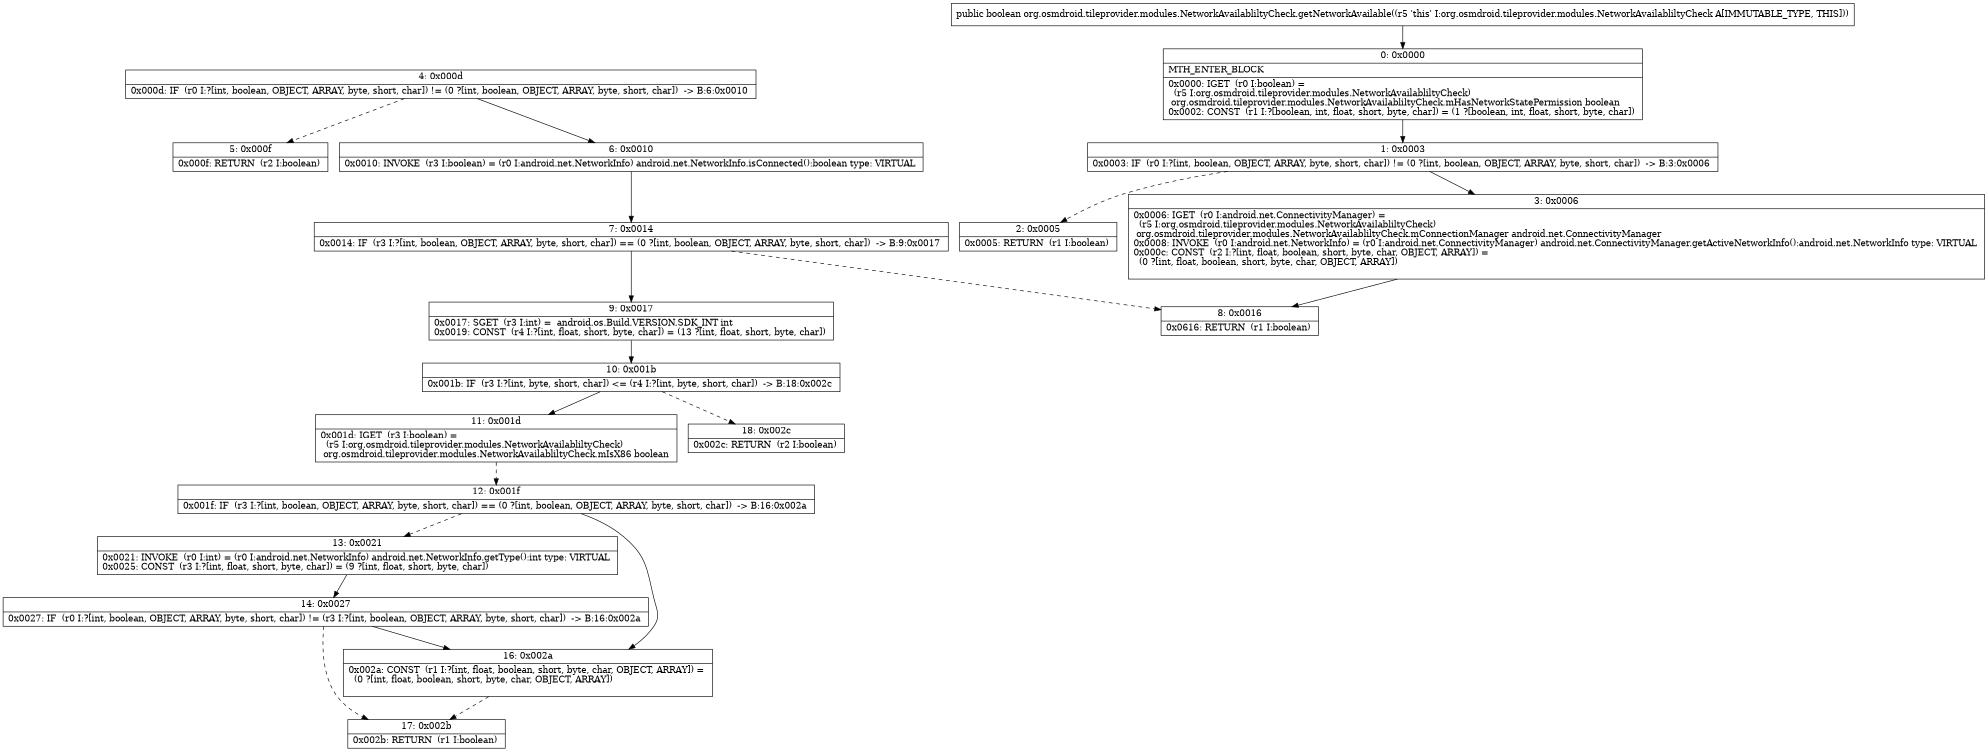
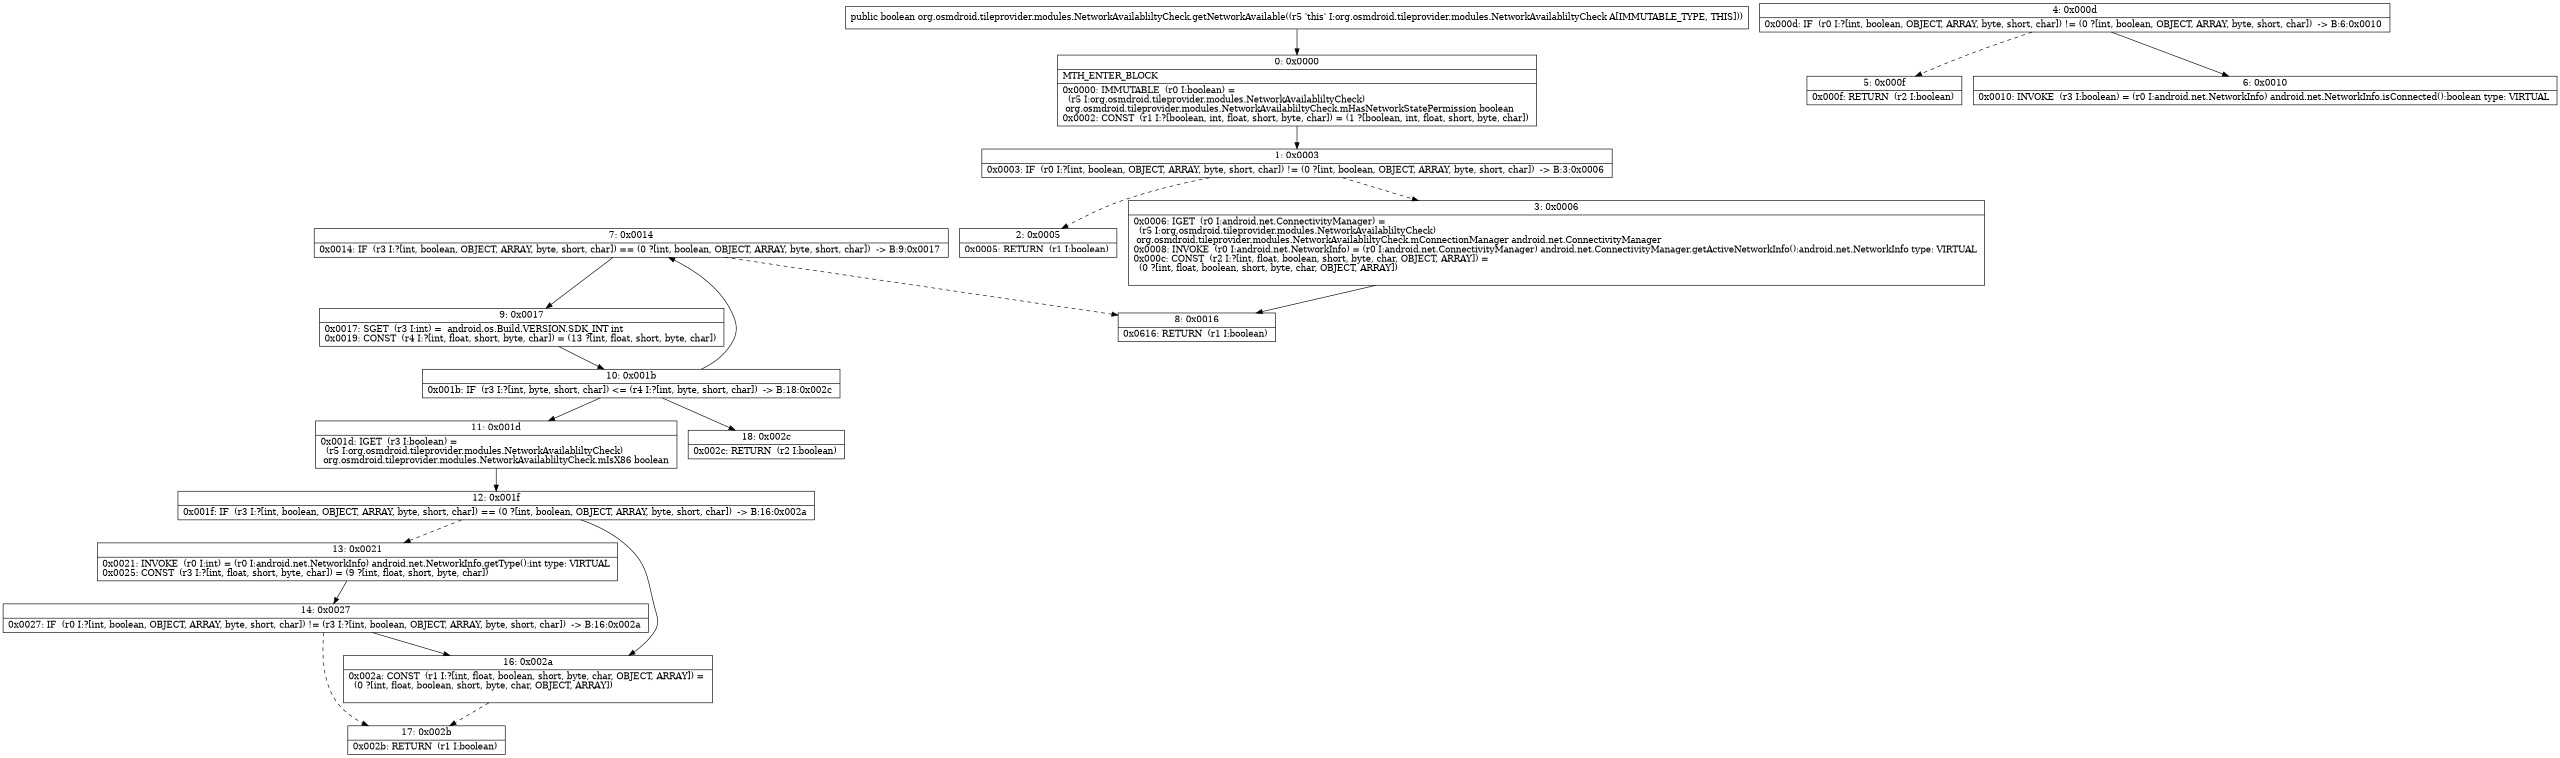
node "0: 0x0000": text "0x0000: IGET  (r0 I:boolean) =" -> "0x0000: IMMUTABLE  (r0 I:boolean) ="
edge "1: 0x0003" -> "3: 0x0006": style solid -> dashed
edge "6: 0x0010" -> "7: 0x0014": now "10: 0x001b" -> "7: 0x0014"
edge "10: 0x001b" -> "18: 0x002c": style dashed -> solid
edge "11: 0x001d" -> "12: 0x001f": style dashed -> solid
